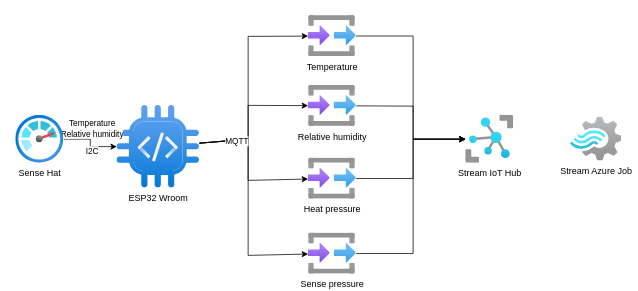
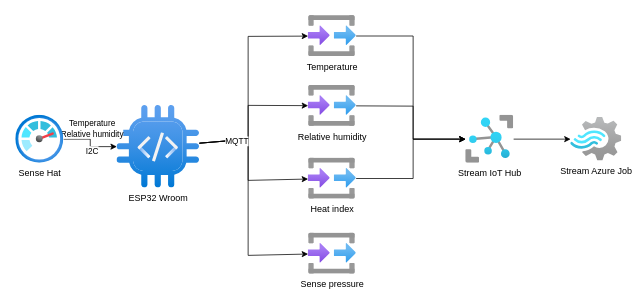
edge "Stream IoT Hub" -> "Stream Azure Job": added
node "Heat pressure": label "Heat pressure" -> "Heat index"
edge "Sense pressure" -> "Stream IoT Hub": removed
